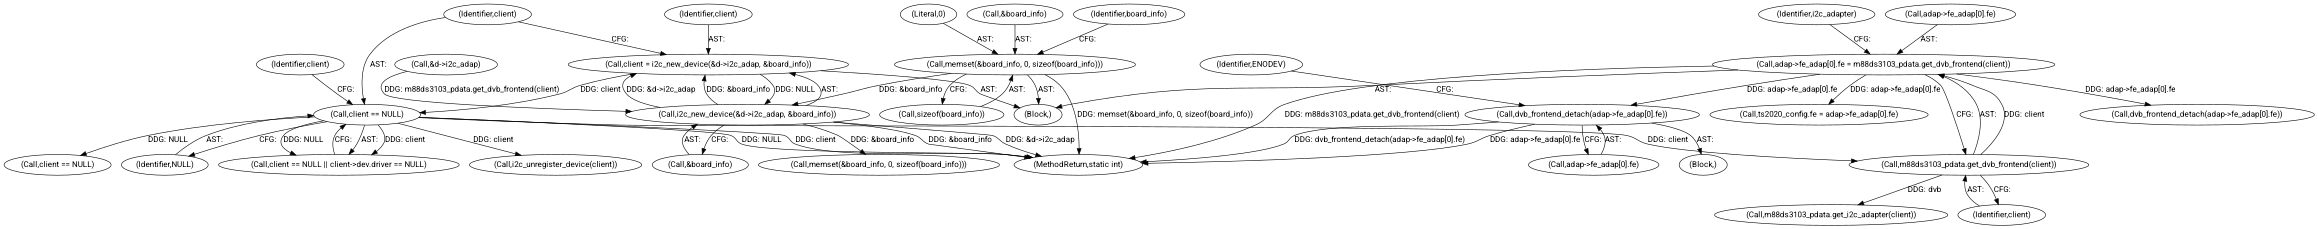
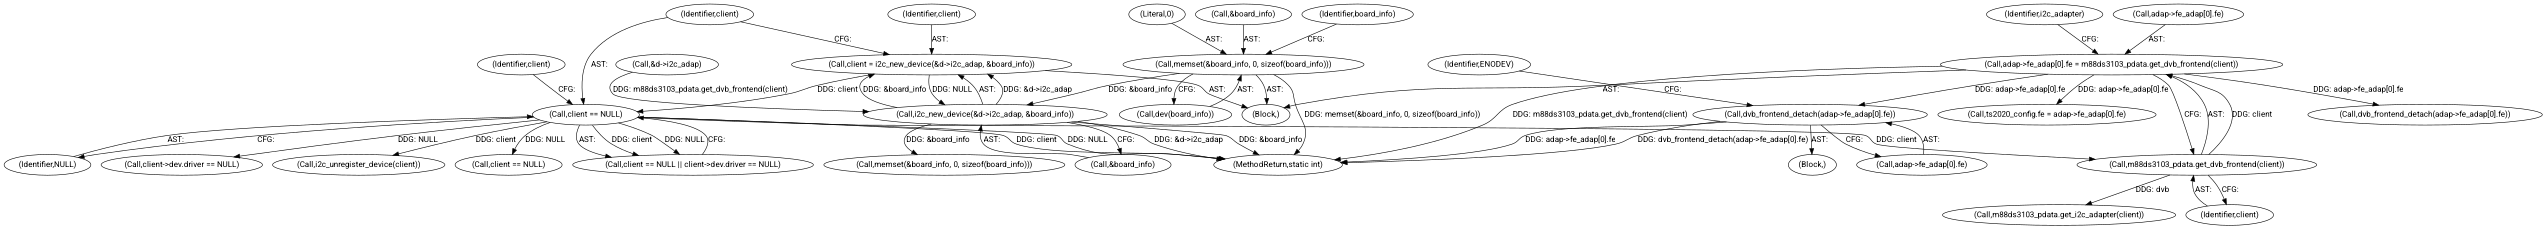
node "(Call,sizeof(board_info))": label "(Call,sizeof(board_info))" -> "(Call,dev(board_info))"
node "(Call,client->dev.driver == NULL)": added
